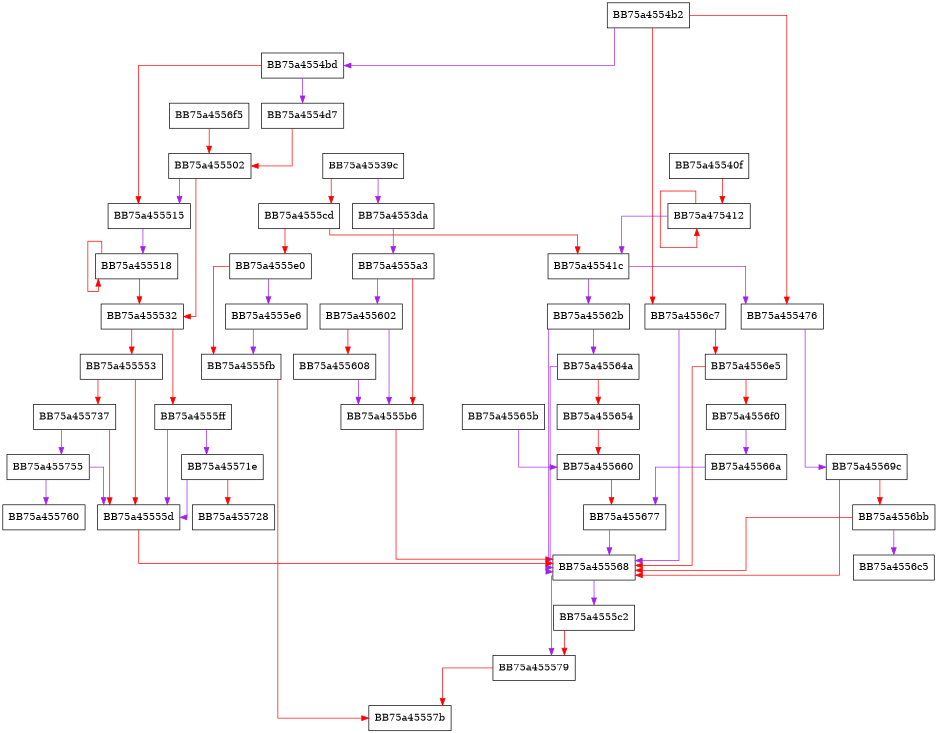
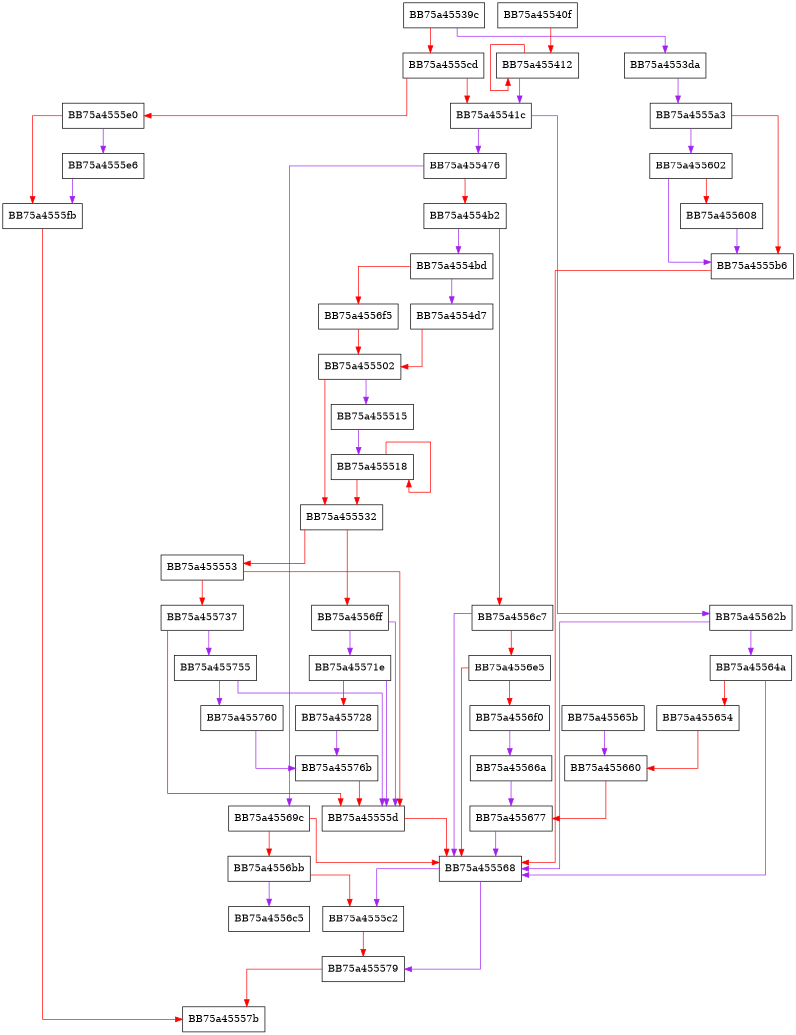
edge "BB75a4554bd" -> "BB75a455515": now "BB75a4554bd" -> "BB75a4556f5"
edge "BB75a4554b2" -> "BB75a455476": reversed
node "BB75a475412": label "BB75a475412" -> "BB75a455412"
node "BB75a4555ff": label "BB75a4555ff" -> "BB75a4556ff"
edge "BB75a4556bb" -> "BB75a455568": now "BB75a4556bb" -> "BB75a4555c2"
node "BB75a45576b": added
